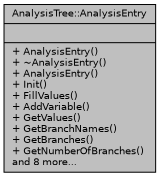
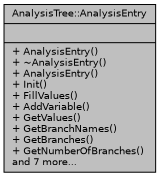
node "AnalysisTree::AnalysisEntry": text "and 8 more..." -> "and 7 more..."
